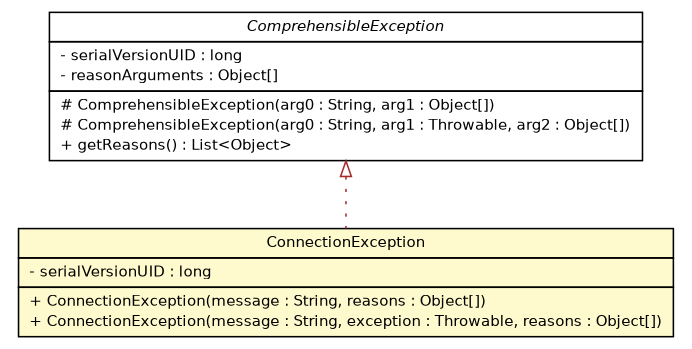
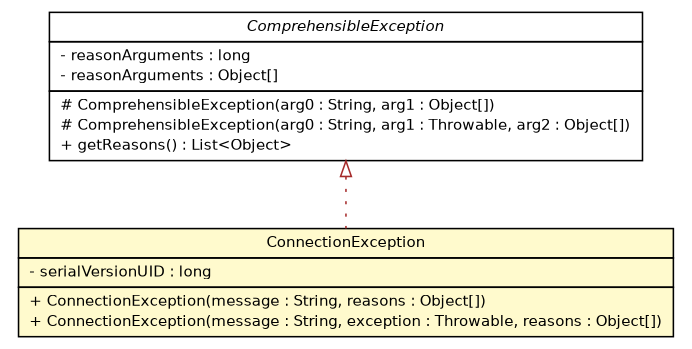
node "ComprehensibleException": text "- serialVersionUID : long" -> "- reasonArguments : long"
